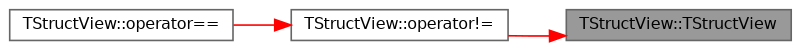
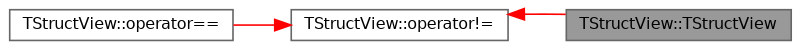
edge "TStructView::operator!=" -> "TStructView::TStructView": reversed
